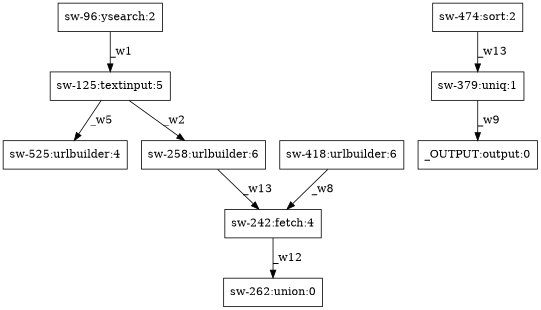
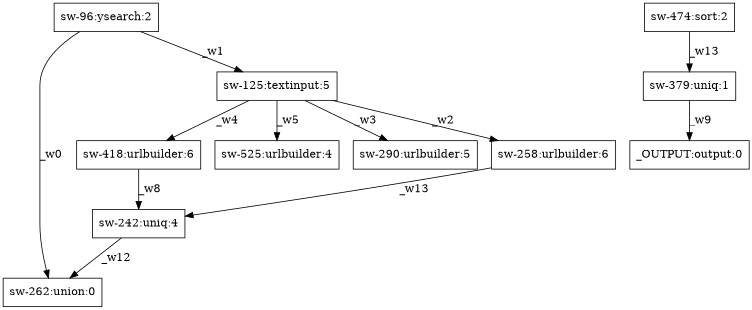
edge "sw-125:textinput:5" -> "sw-418:urlbuilder:6": added, label "_w4"
edge "sw-96:ysearch:2" -> "sw-262:union:0": added, label "_w0"
node "sw-290:urlbuilder:5": added
node "sw-242:fetch:4": label "sw-242:fetch:4" -> "sw-242:uniq:4"
